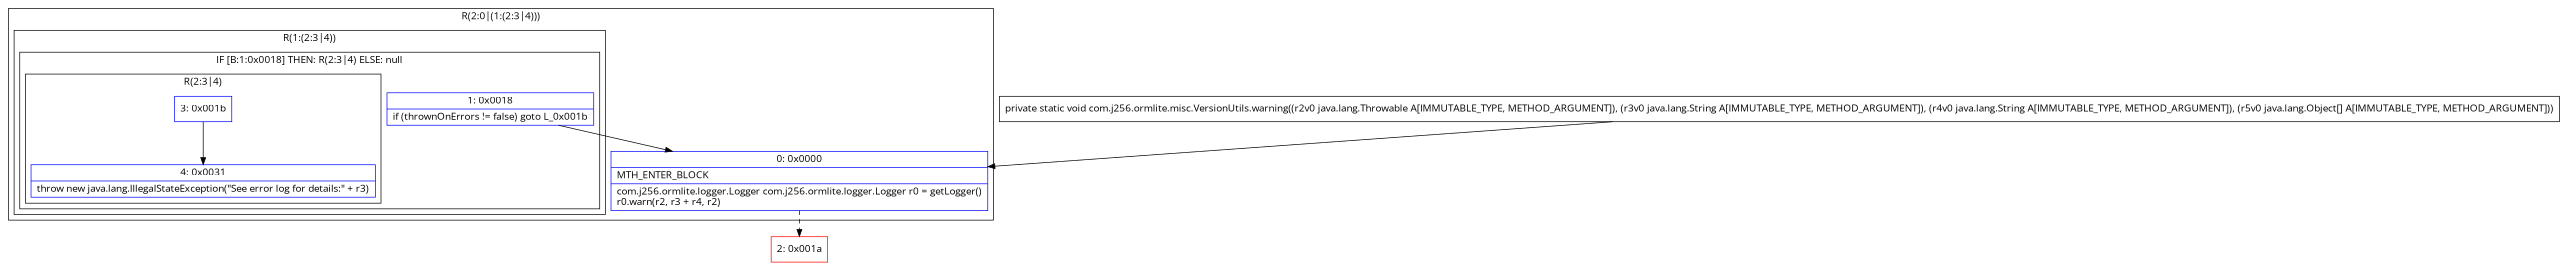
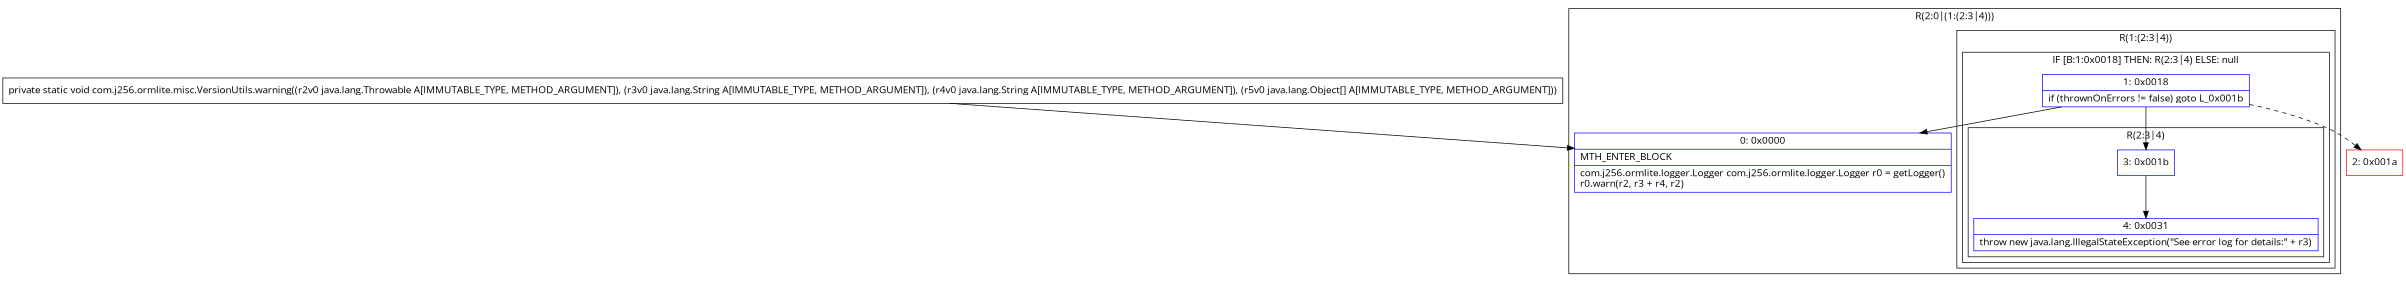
edge "1: 0x0018" -> "3: 0x001b": added
edge "0: 0x0000" -> "2: 0x001a": now "1: 0x0018" -> "2: 0x001a"
